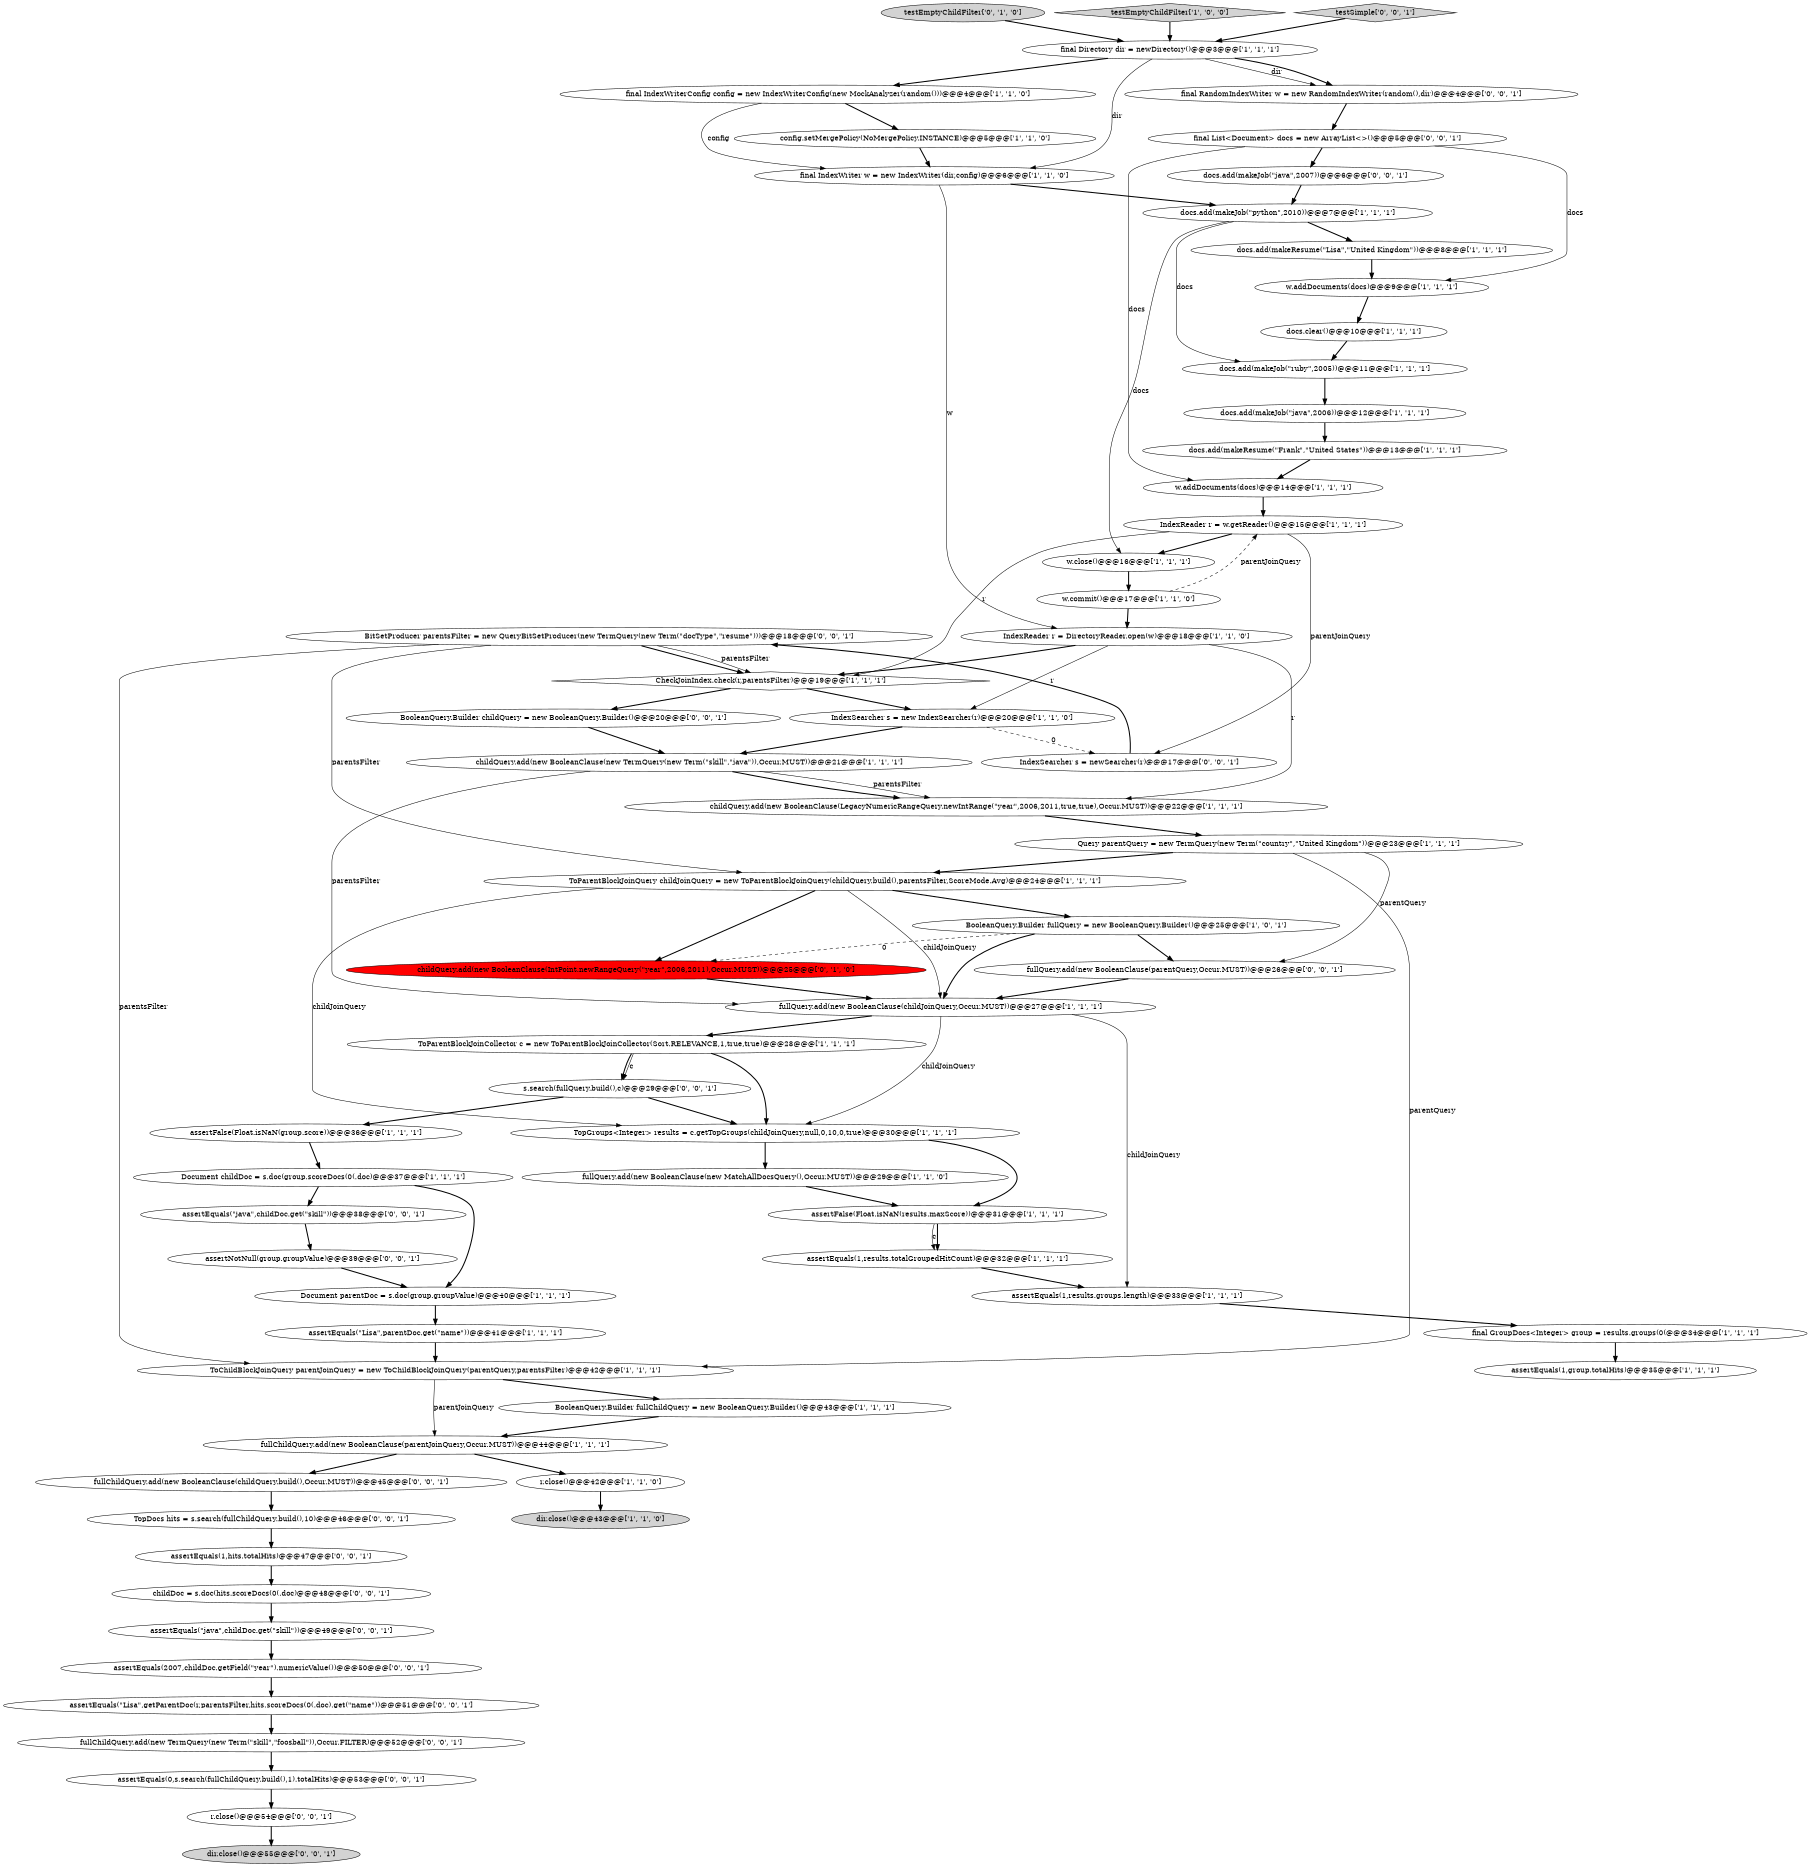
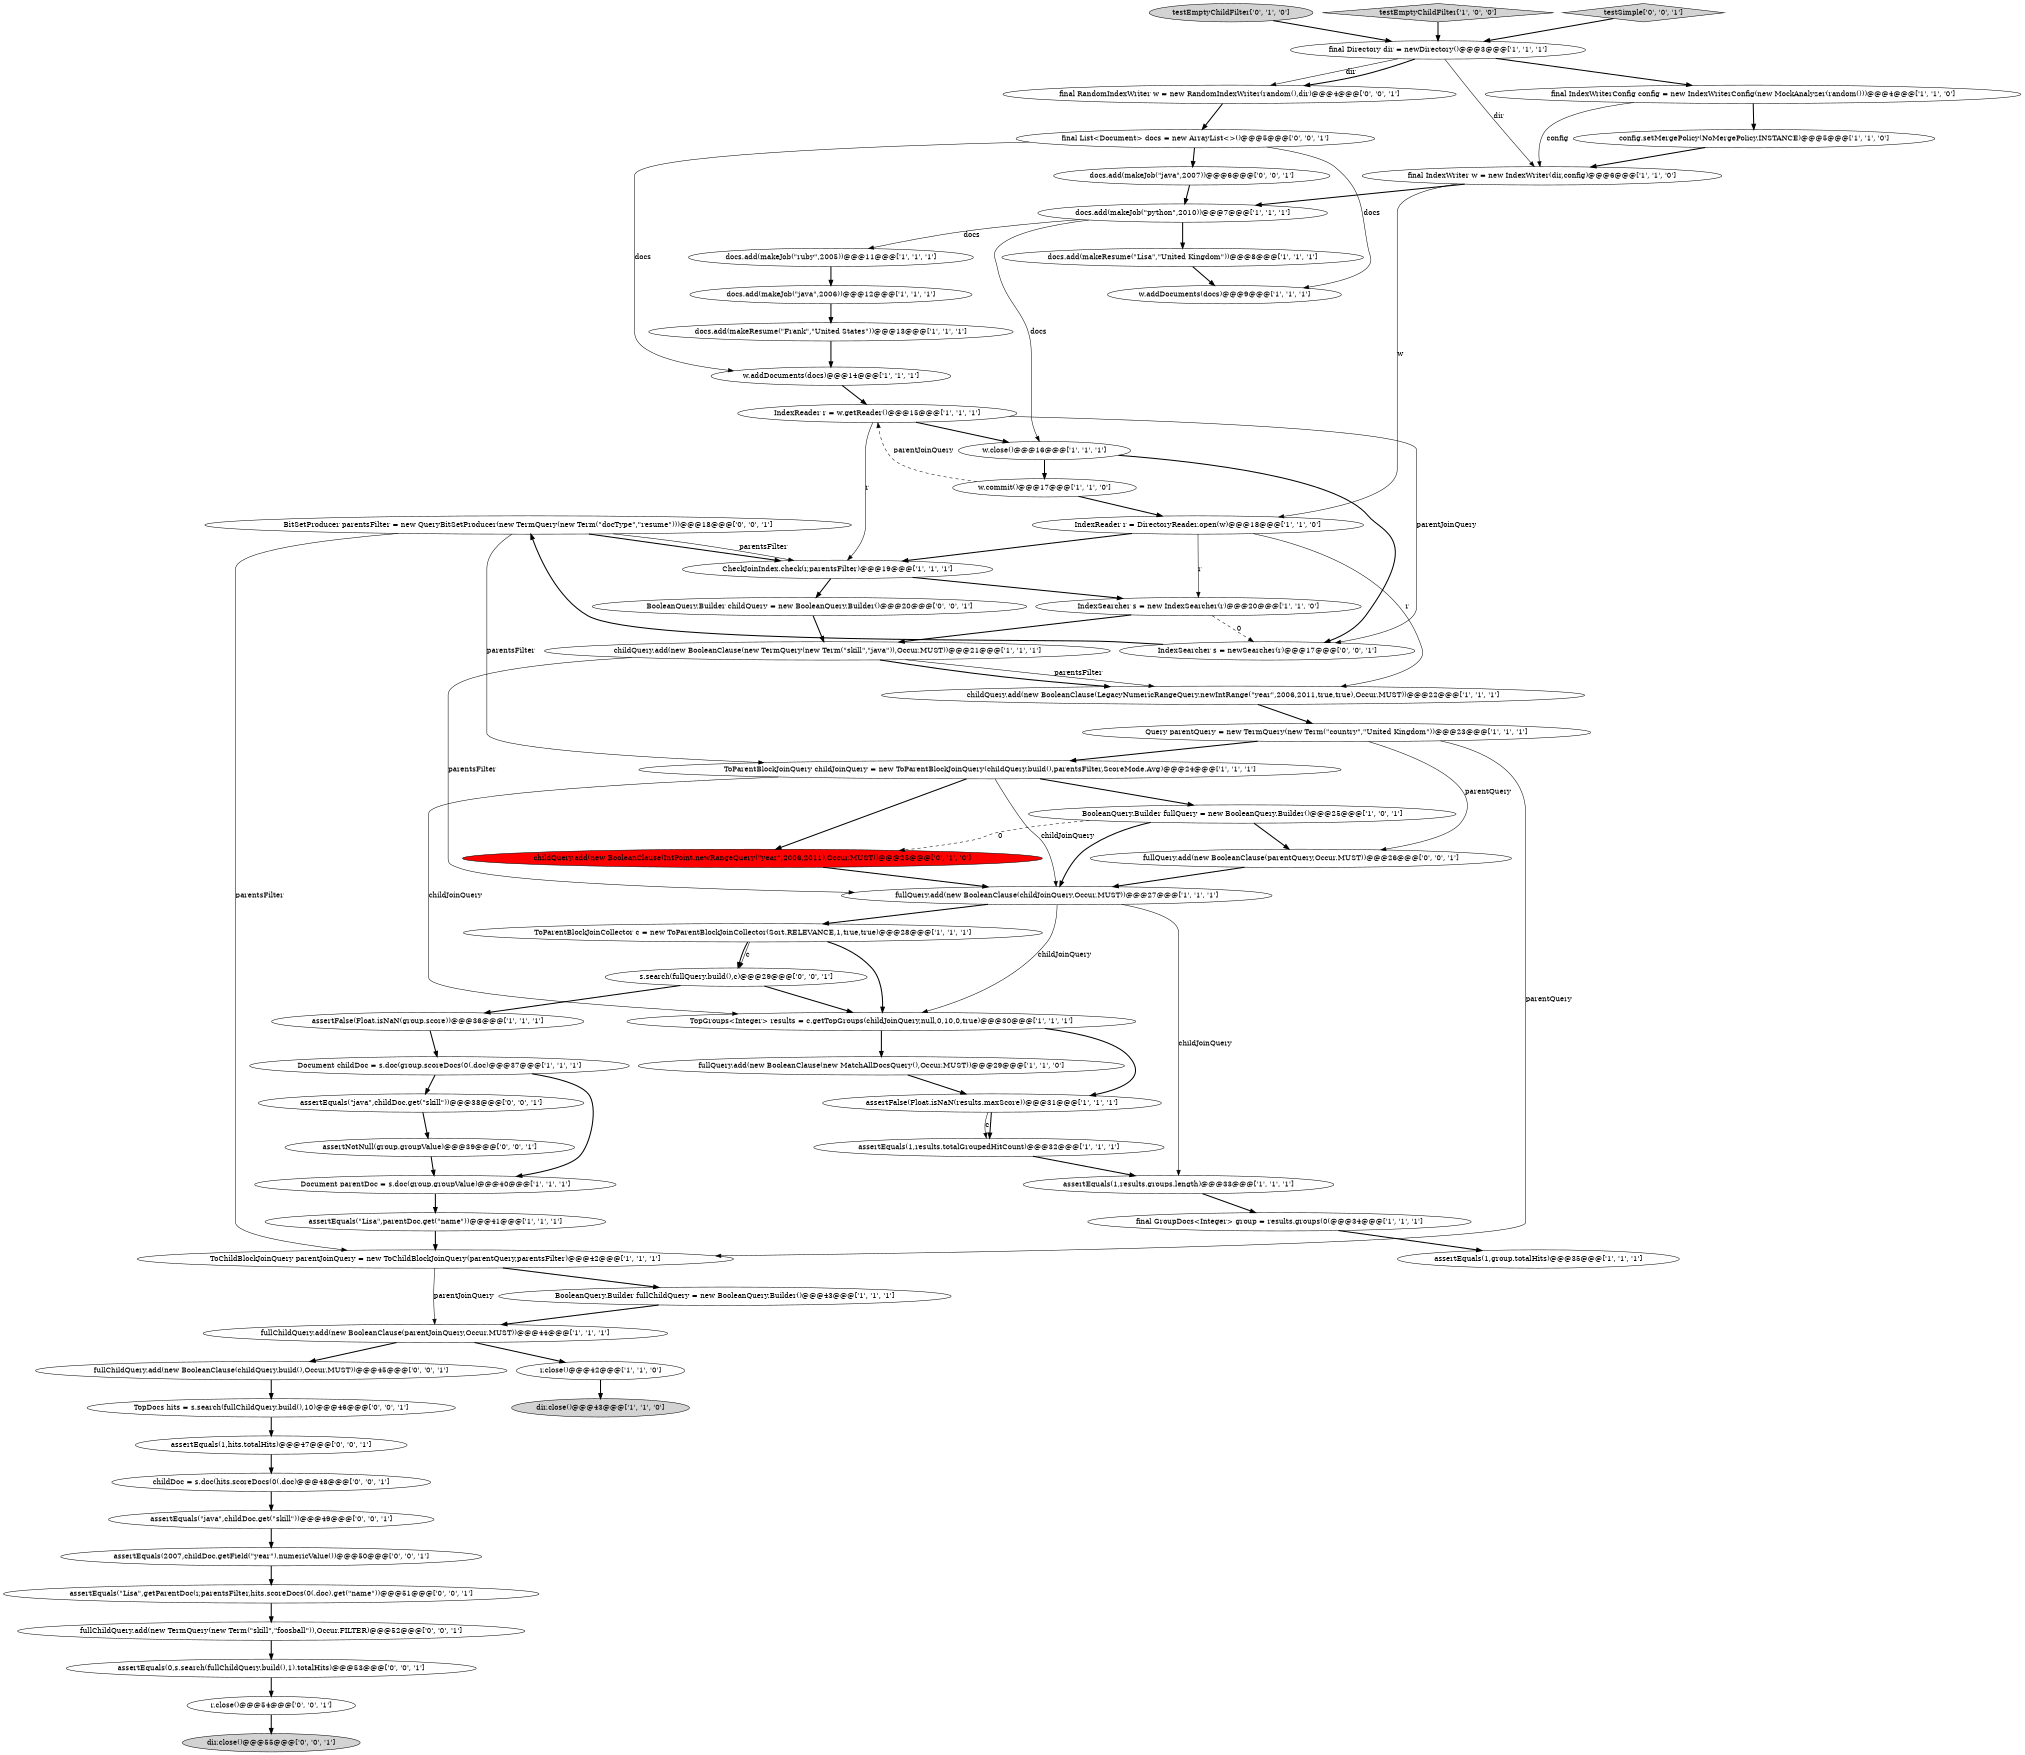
node "docs.clear()@@@10@@@['1', '1', '1']": removed
edge "w.close()@@@16@@@['1', '1', '1']" -> "IndexSearcher s = newSearcher(r)@@@17@@@['0', '0', '1']": added
node "CheckJoinIndex.check(r,parentsFilter)@@@19@@@['1', '1', '1']": shape diamond -> ellipse
